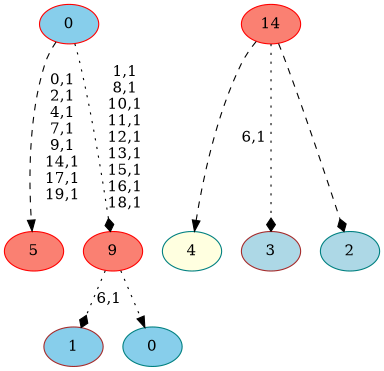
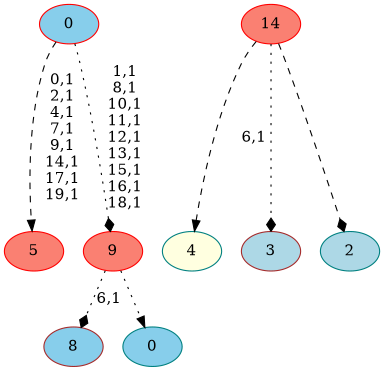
node "1": label "1" -> "8"
